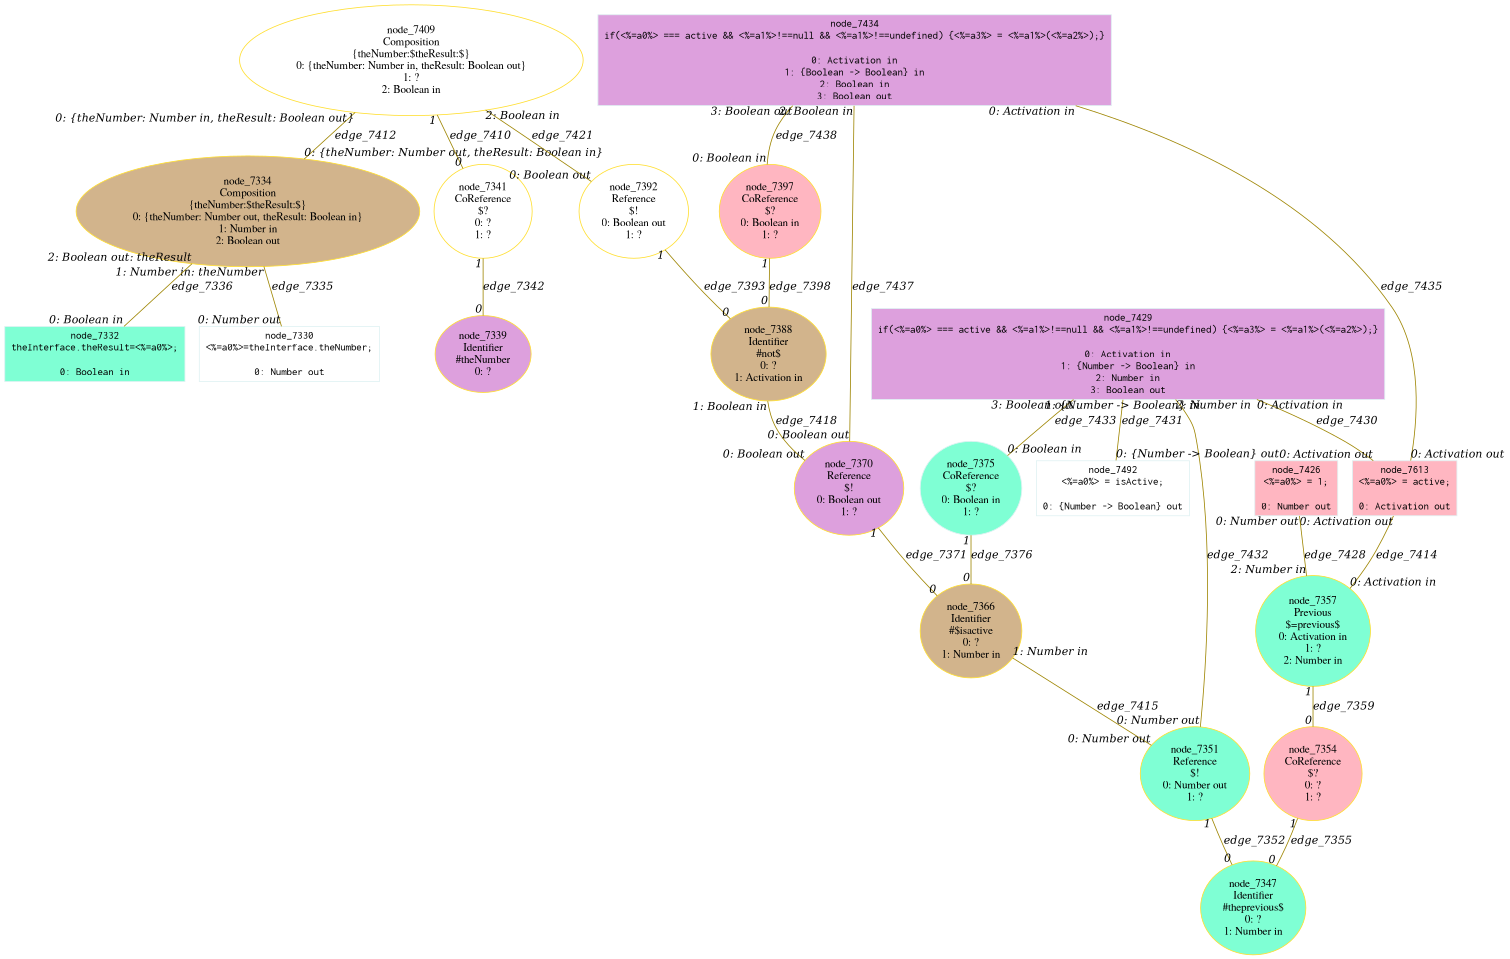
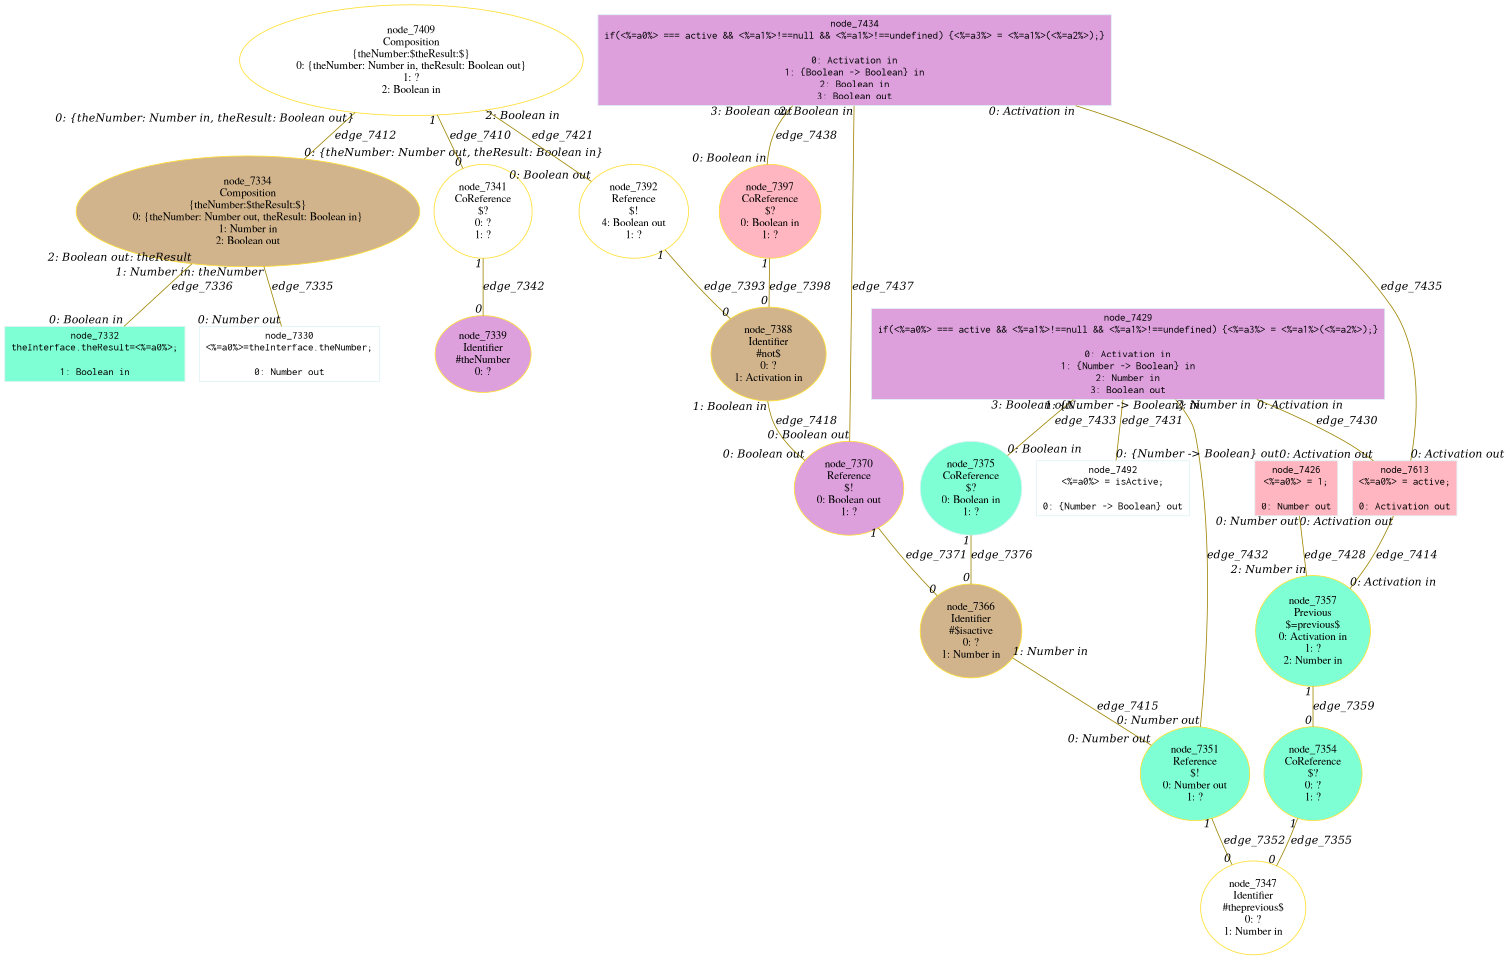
node "node_7392 Reference $! 0: Boolean out 1: ?": label "node_7392 Reference $! 0: Boolean out 1: ?" -> "node_7392 Reference $! 4: Boolean out 1: ?"
node "node_7332 theInterface.theResult=<%=a0%>; 0: Boolean in": label "node_7332 theInterface.theResult=<%=a0%>; 0: Boolean in" -> "node_7332 theInterface.theResult=<%=a0%>; 1: Boolean in"
node "node_7354 CoReference $? 0: ? 1: ?": fillcolor lightpink -> aquamarine
node "node_7347 Identifier #theprevious$ 0: ? 1: Number in": fillcolor aquamarine -> white
